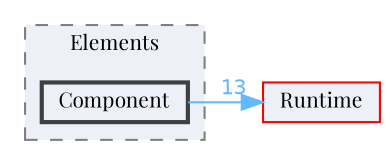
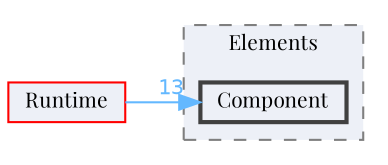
edge "Component" -> "Runtime": reversed
